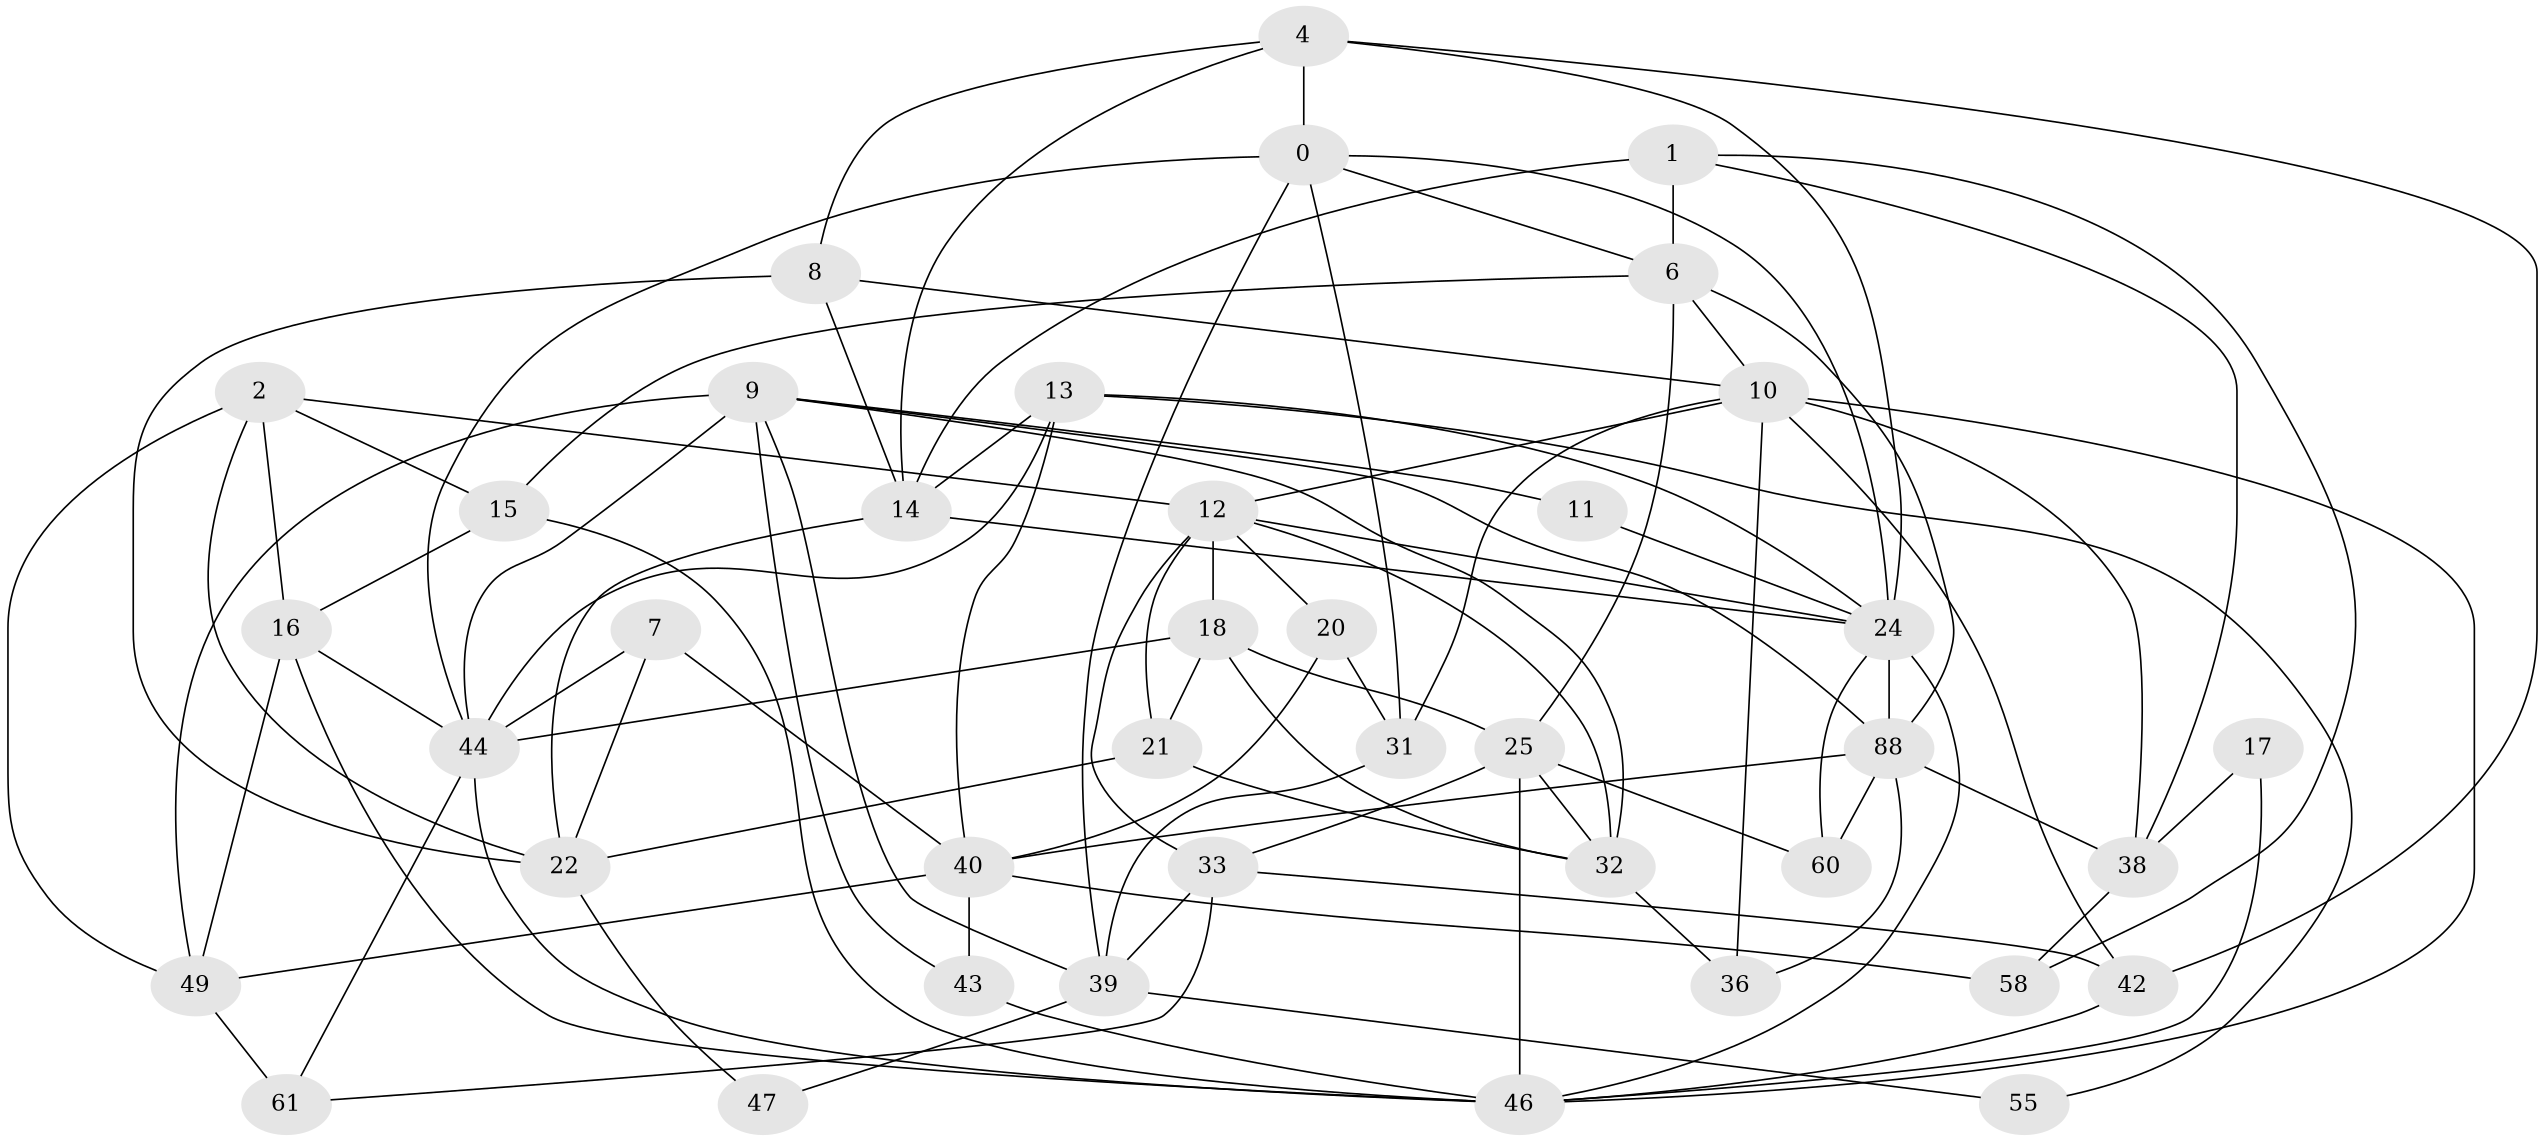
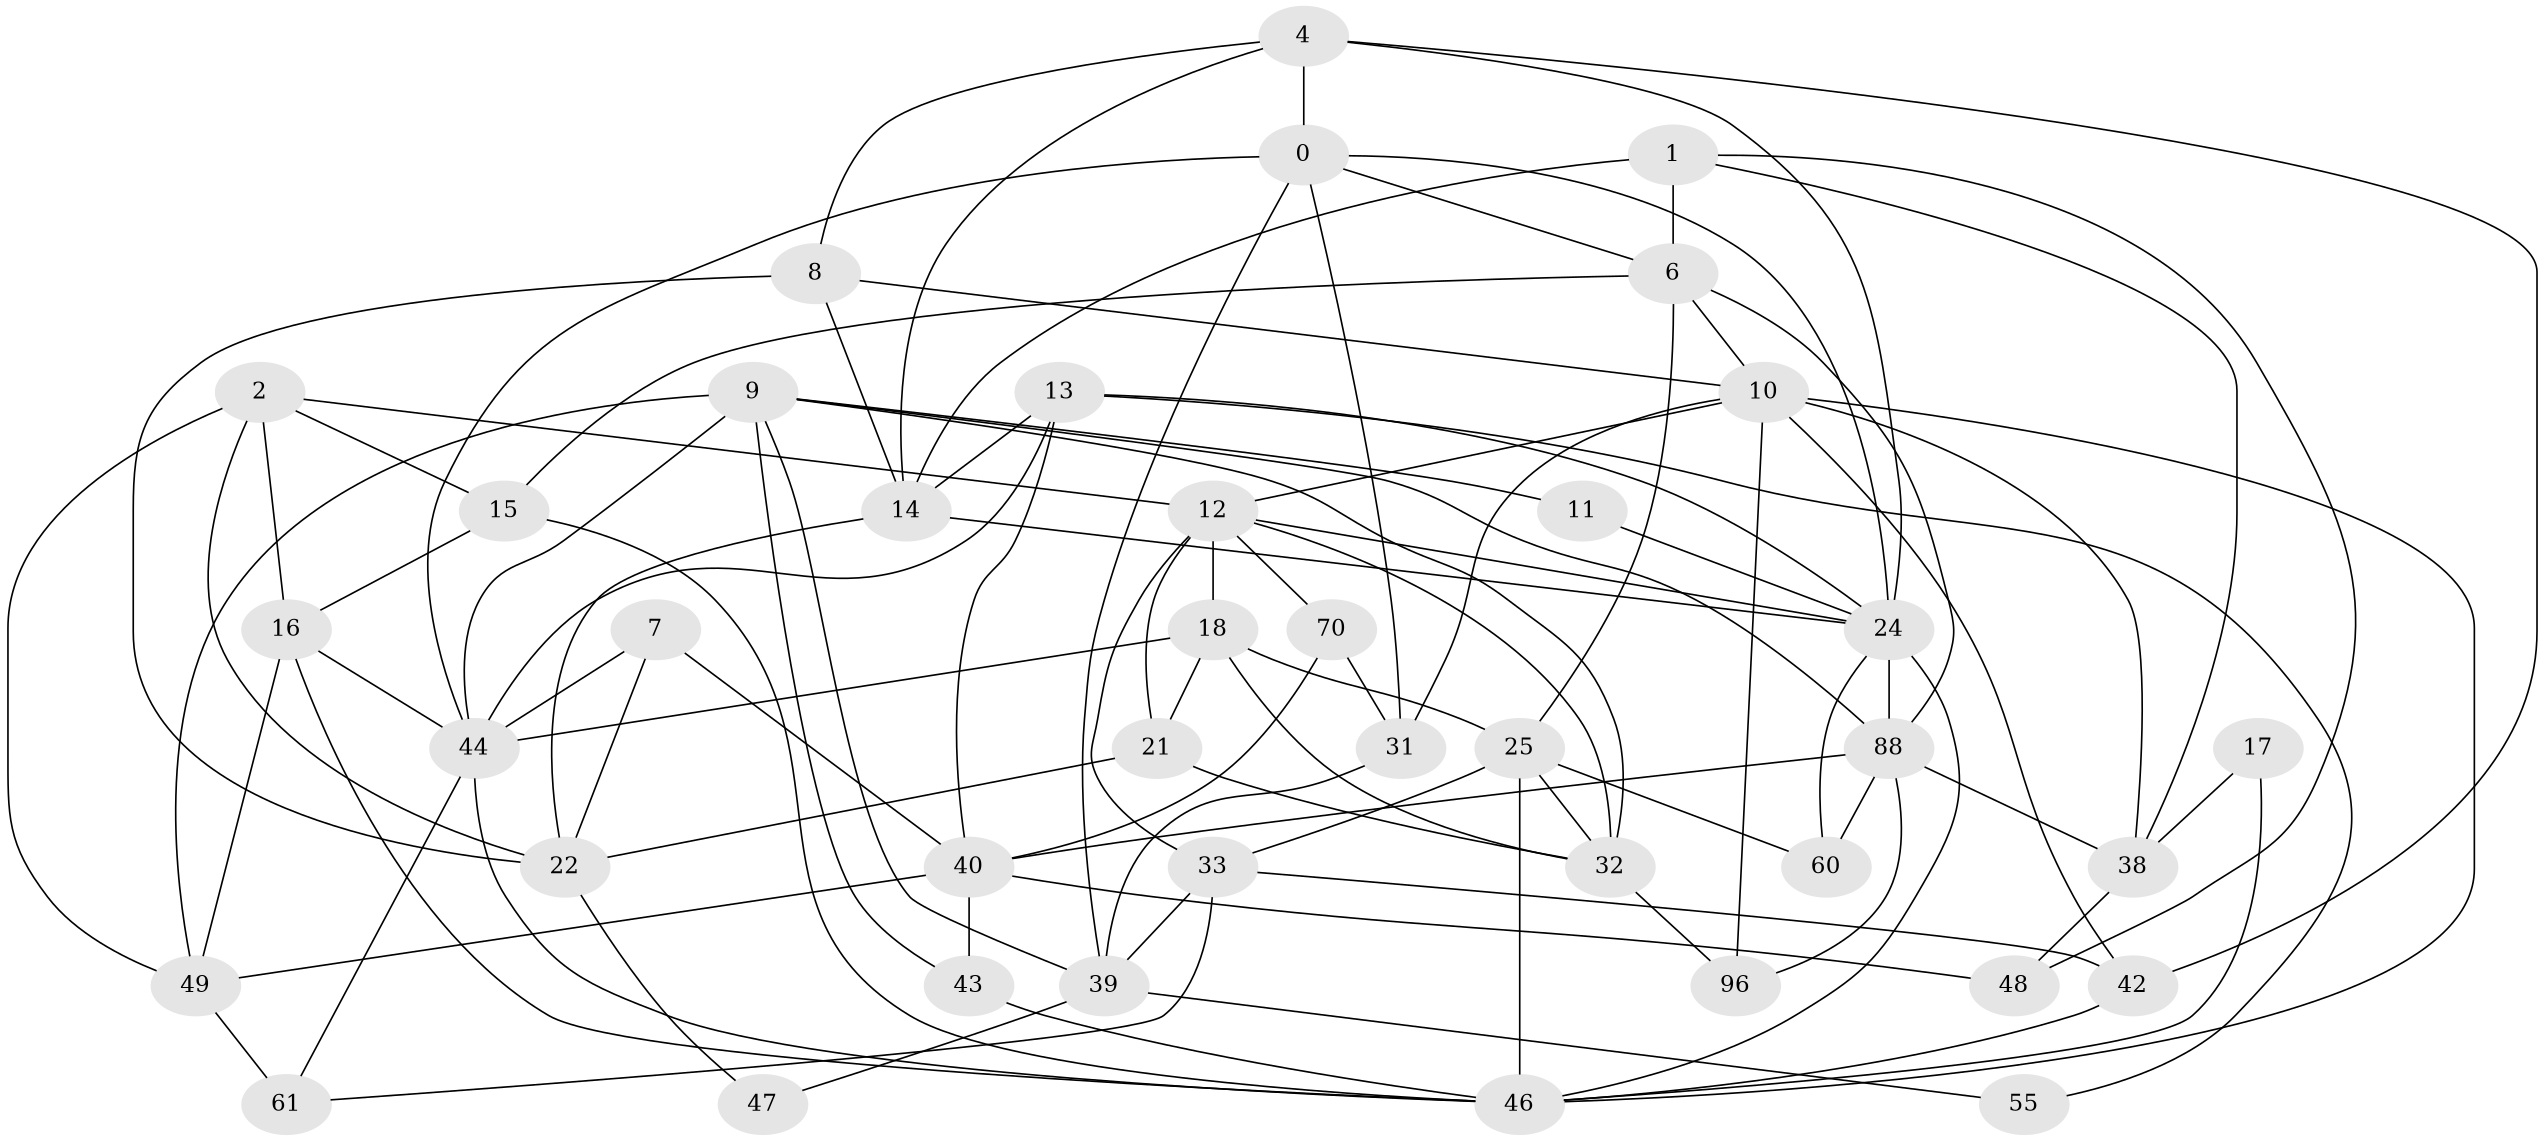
node "20": label "20" -> "70"
node "36": label "36" -> "96"
node "58": label "58" -> "48"
